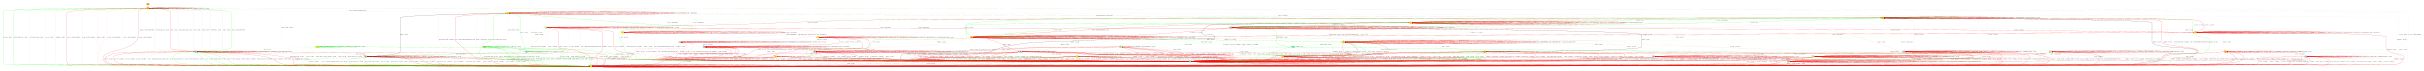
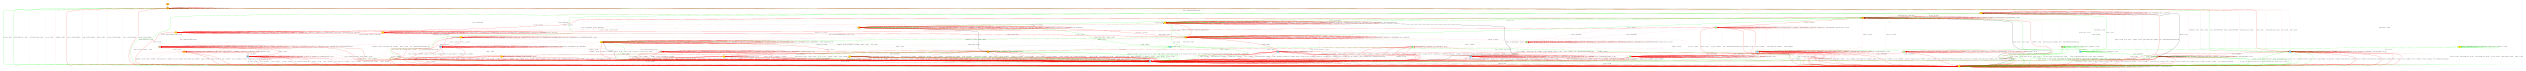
node "n": fillcolor tan -> orange
edge "q" -> "e": reversed
edge "t" -> "z": added, label "REKEY / KEXINIT|KEX31+NEWKEYS|NO_RESP"
edge "hh" -> "h": removed, label "CH_CLOSE / DISCONNECT"
